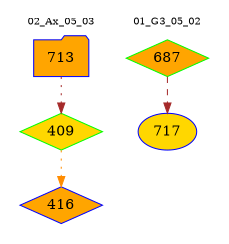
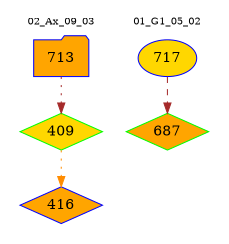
cluster "02_Ax_05_03": label "02_Ax_05_03" -> "02_Ax_09_03"
cluster "01_G3_05_02": label "01_G3_05_02" -> "01_G1_05_02"
edge "687" -> "717": reversed
